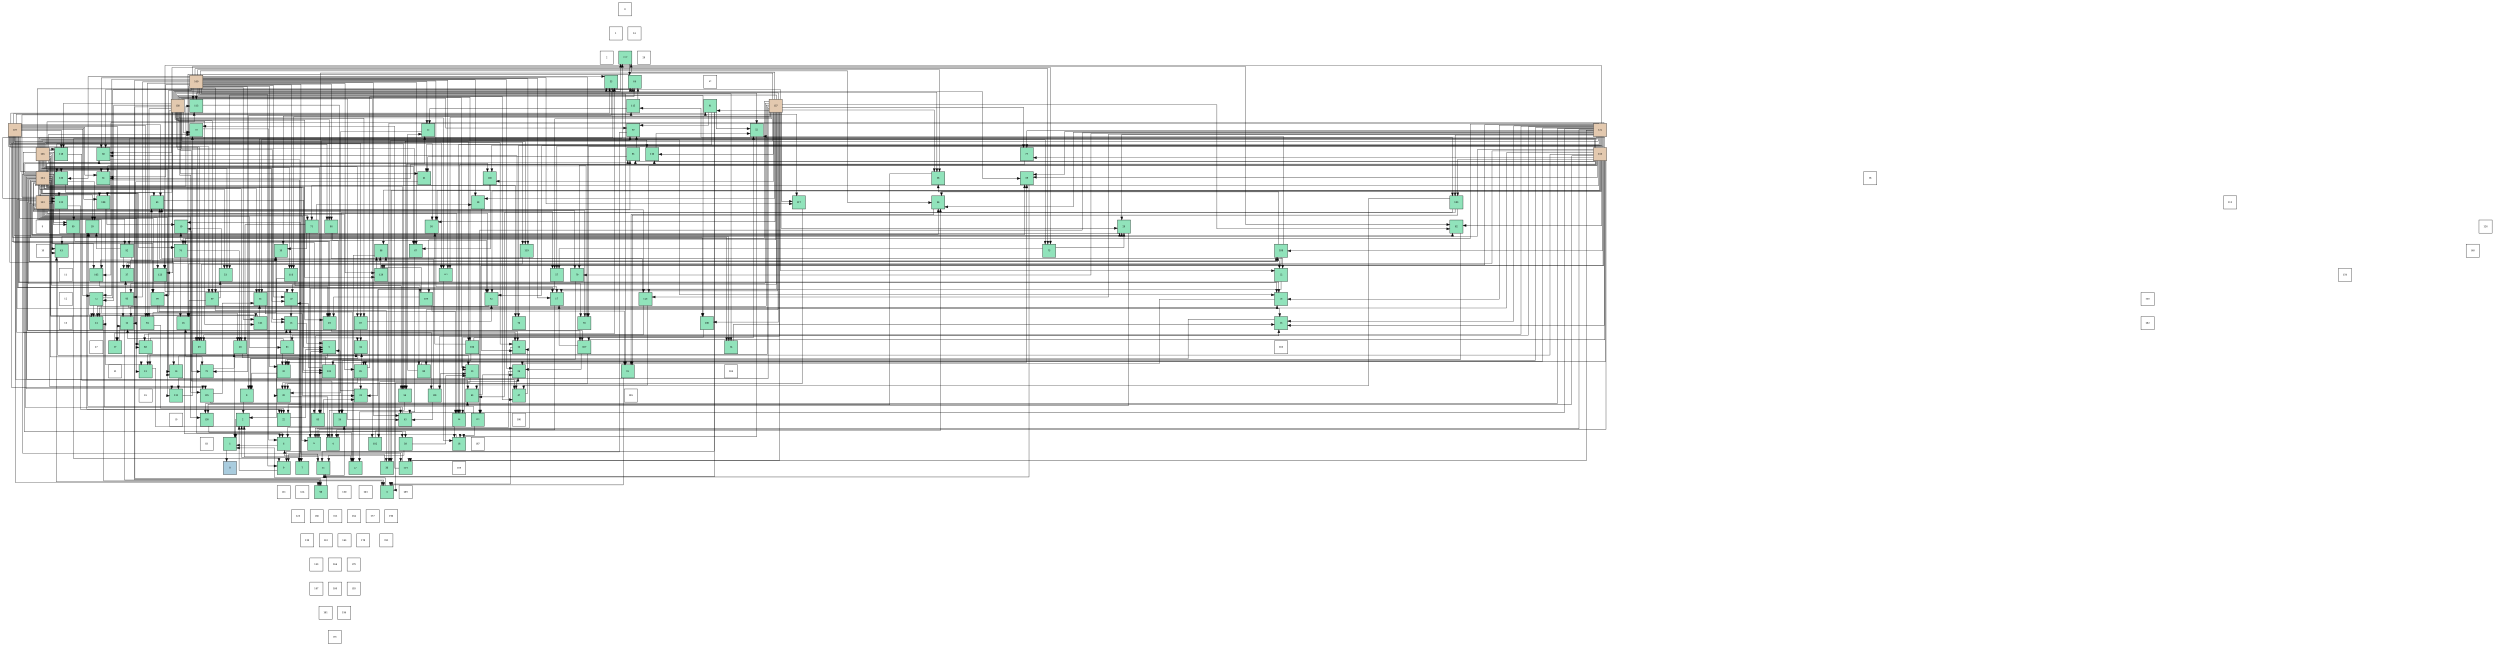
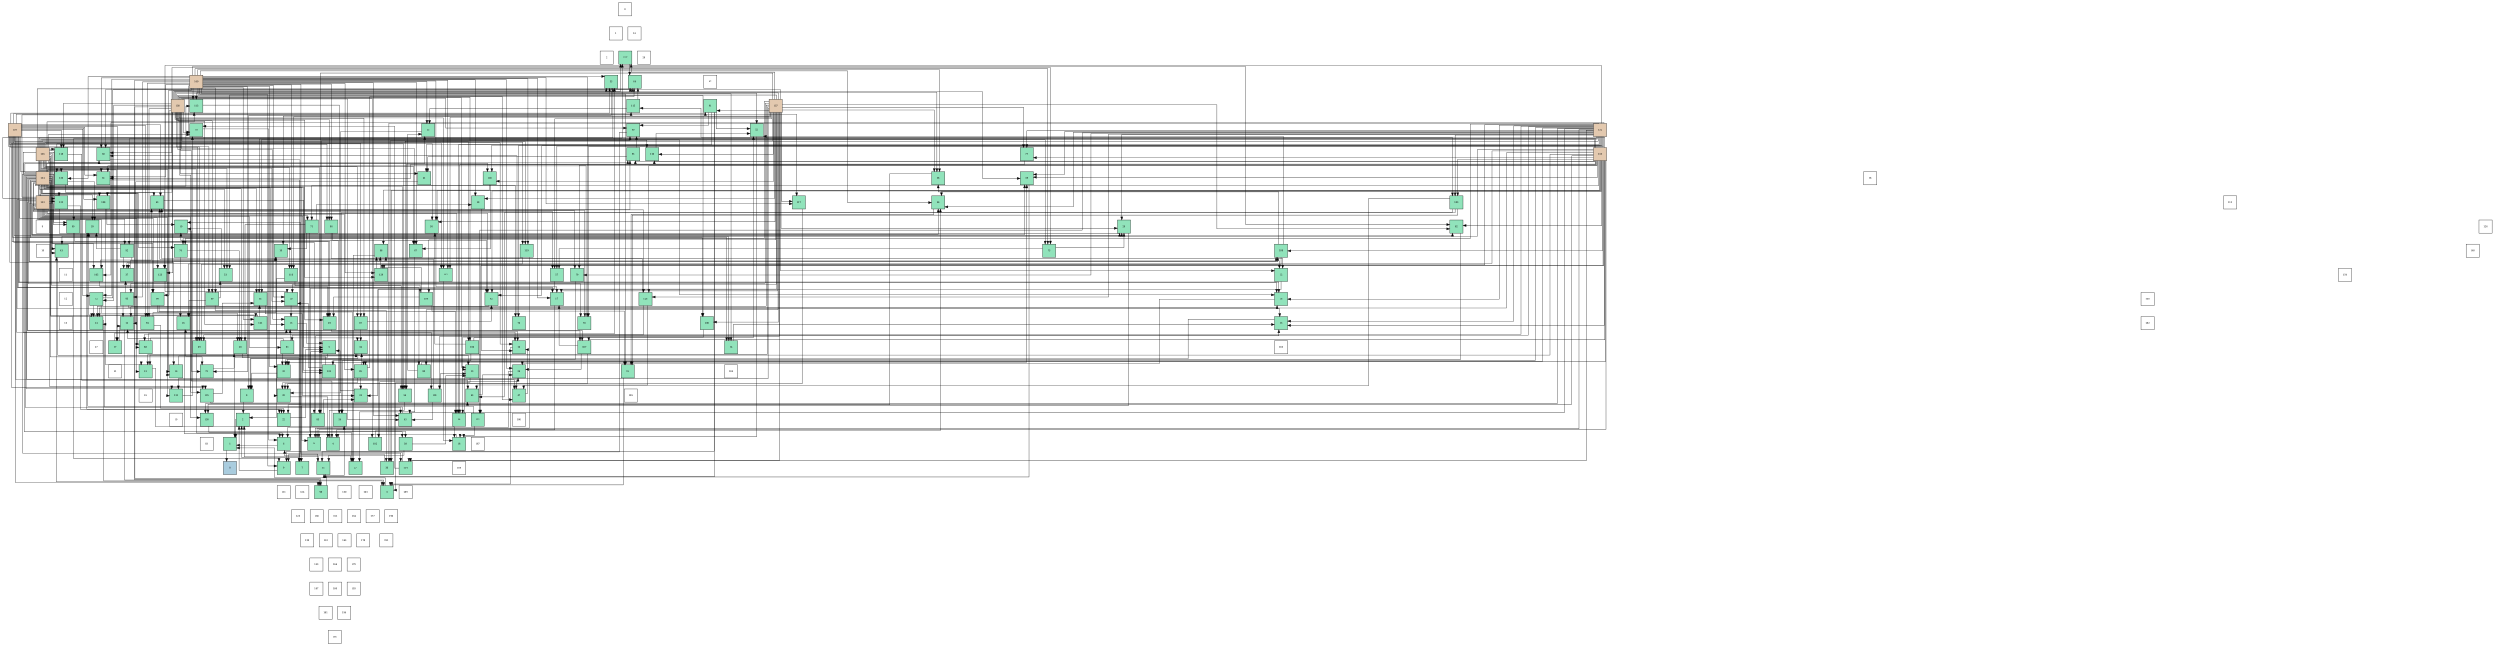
edge "64" -> "25": removed
edge "136" -> "23": now "134" -> "23"
